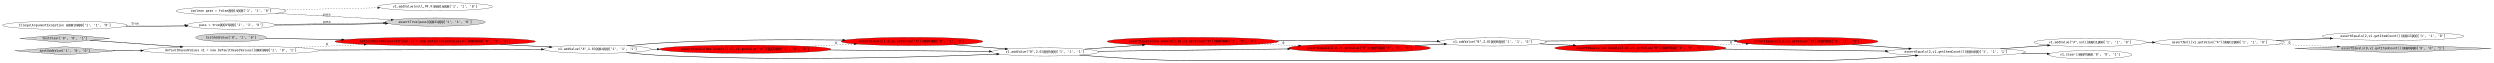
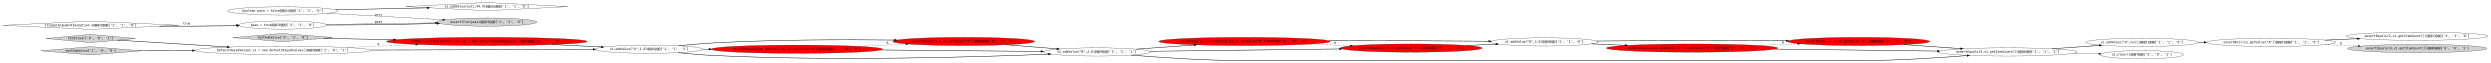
node "v1.addValue(null,99.9)@@@16@@@['1', '1', '0']": shape ellipse -> diamond
edge "boolean pass = false@@@14@@@['1', '1', '0']" -> "v1.addValue(null,99.9)@@@16@@@['1', '1', '0']": style dashed -> bold
node "IllegalArgumentException e@@@18@@@['1', '1', '0']": shape ellipse -> diamond
node "testAddValue['0', '1', '0']": shape ellipse -> diamond
node "assertEquals(0,v1.getItemCount())@@@8@@@['0', '0', '1']": shape diamond -> ellipse
edge "assertEquals(2,v1.getItemCount())@@@6@@@['1', '1', '1']" -> "v1.clear()@@@7@@@['0', '0', '1']": style bold -> solid
